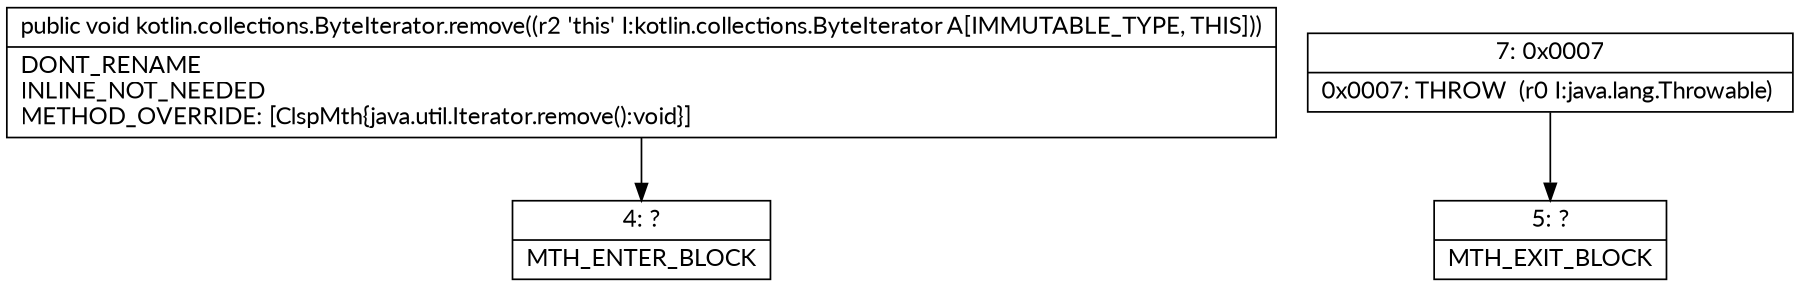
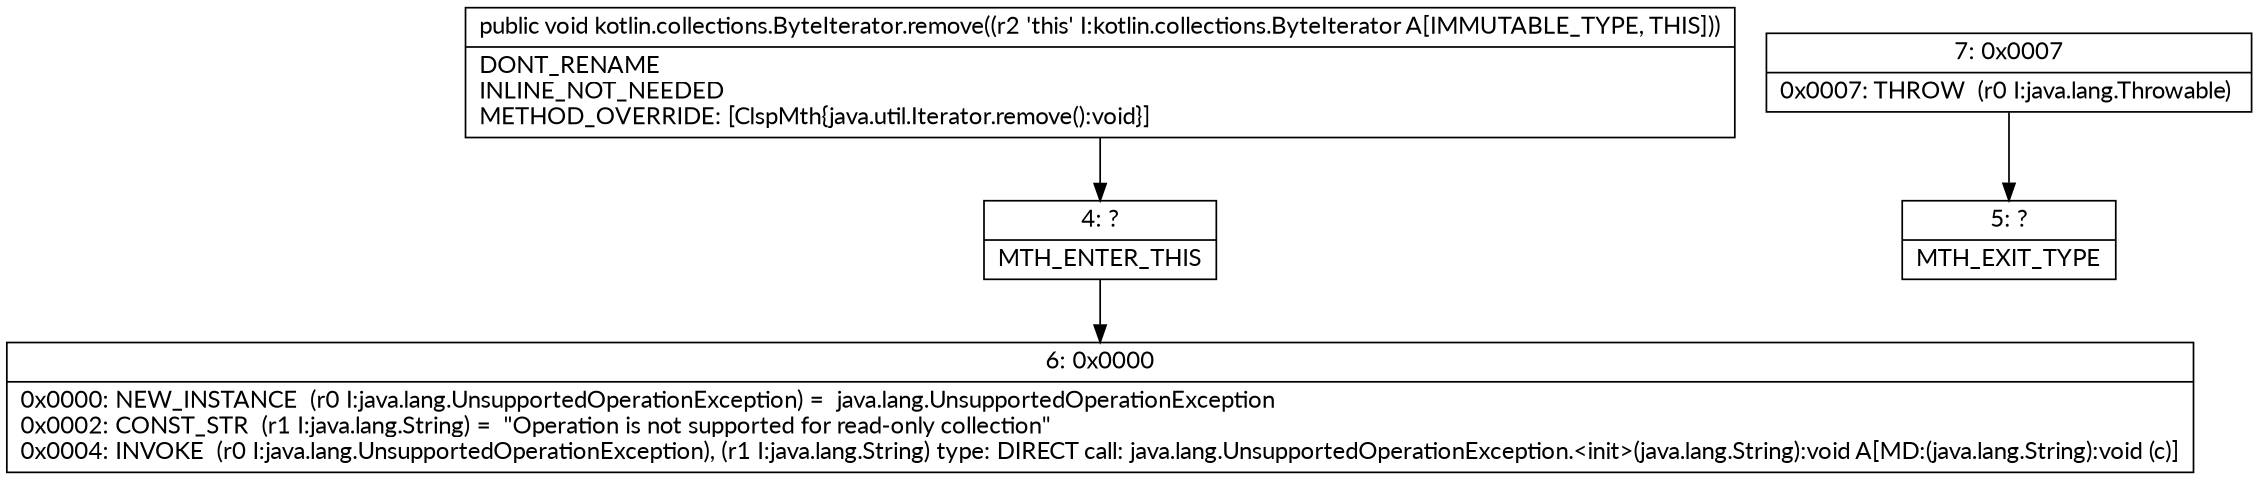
node "4: ?": text "MTH_ENTER_BLOCK" -> "MTH_ENTER_THIS"
node "5: ?": text "MTH_EXIT_BLOCK" -> "MTH_EXIT_TYPE"
node "6: 0x0000": added
